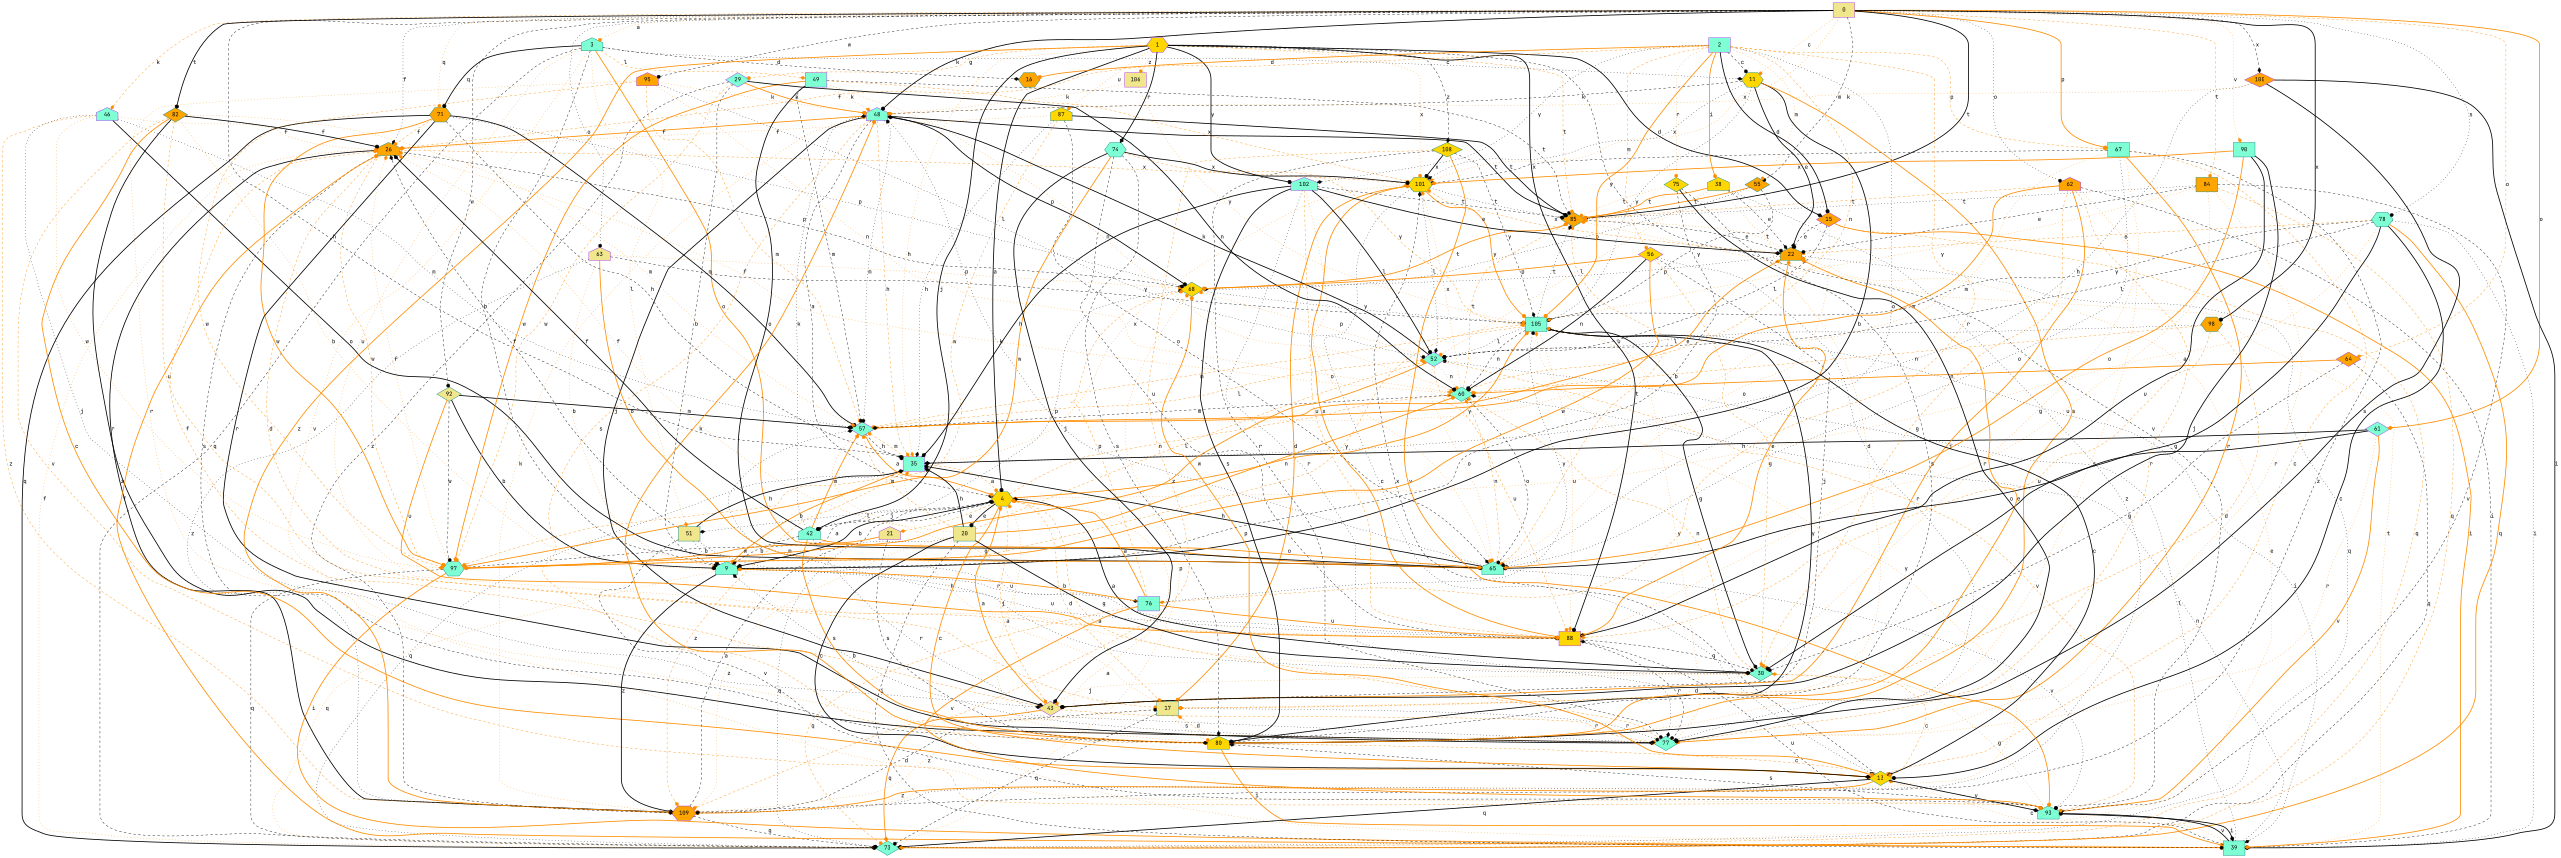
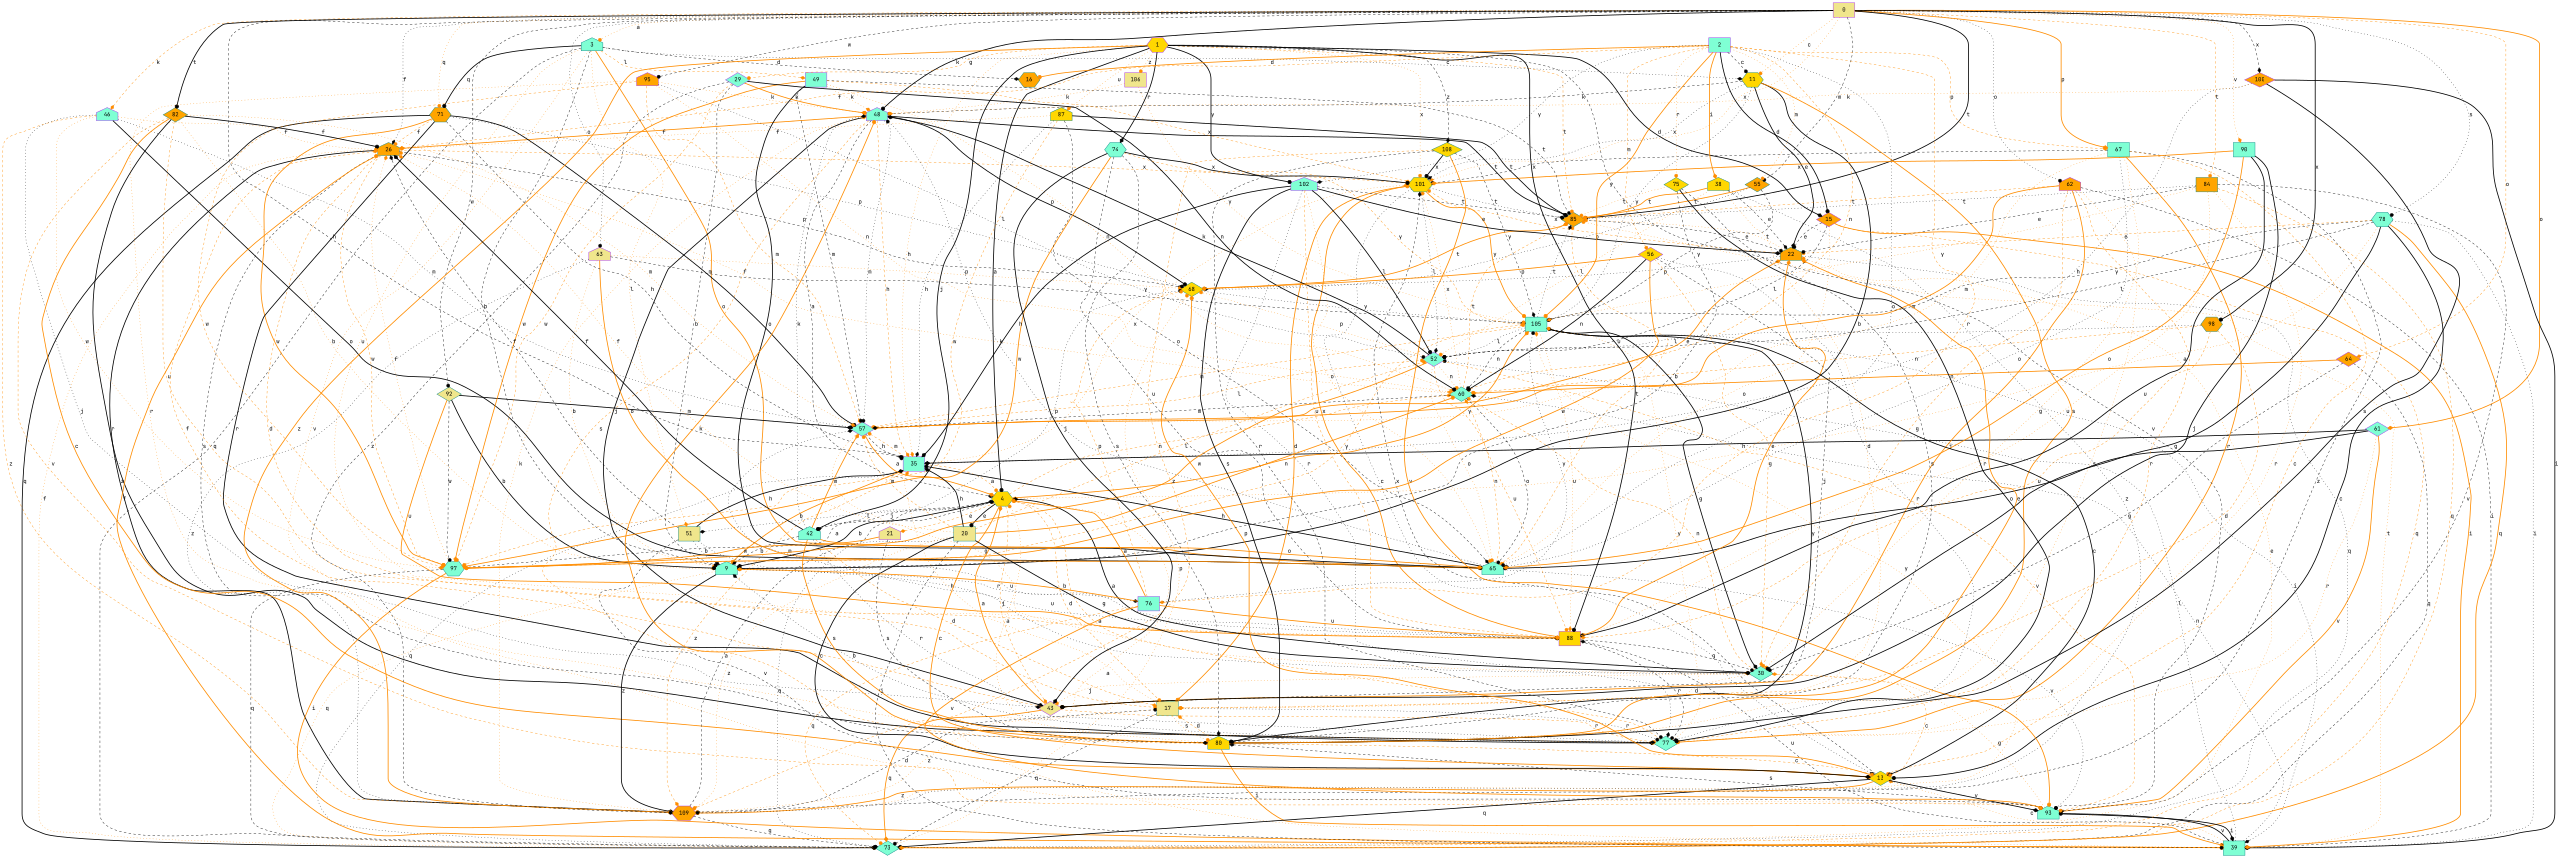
edge "42" -> "17": added, label "d"
